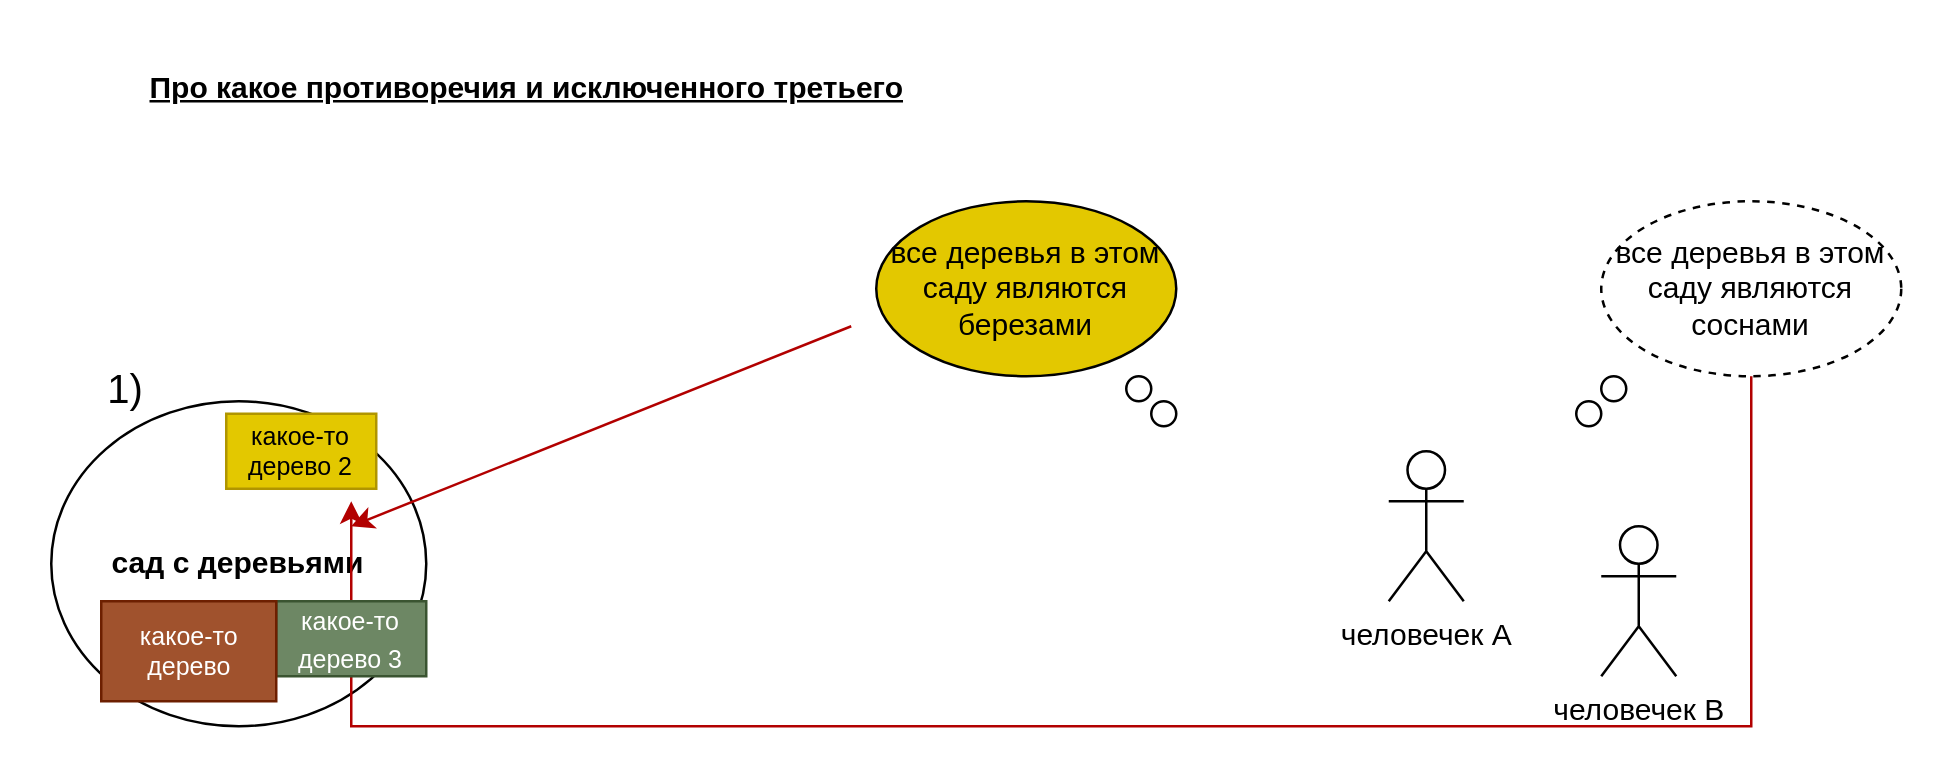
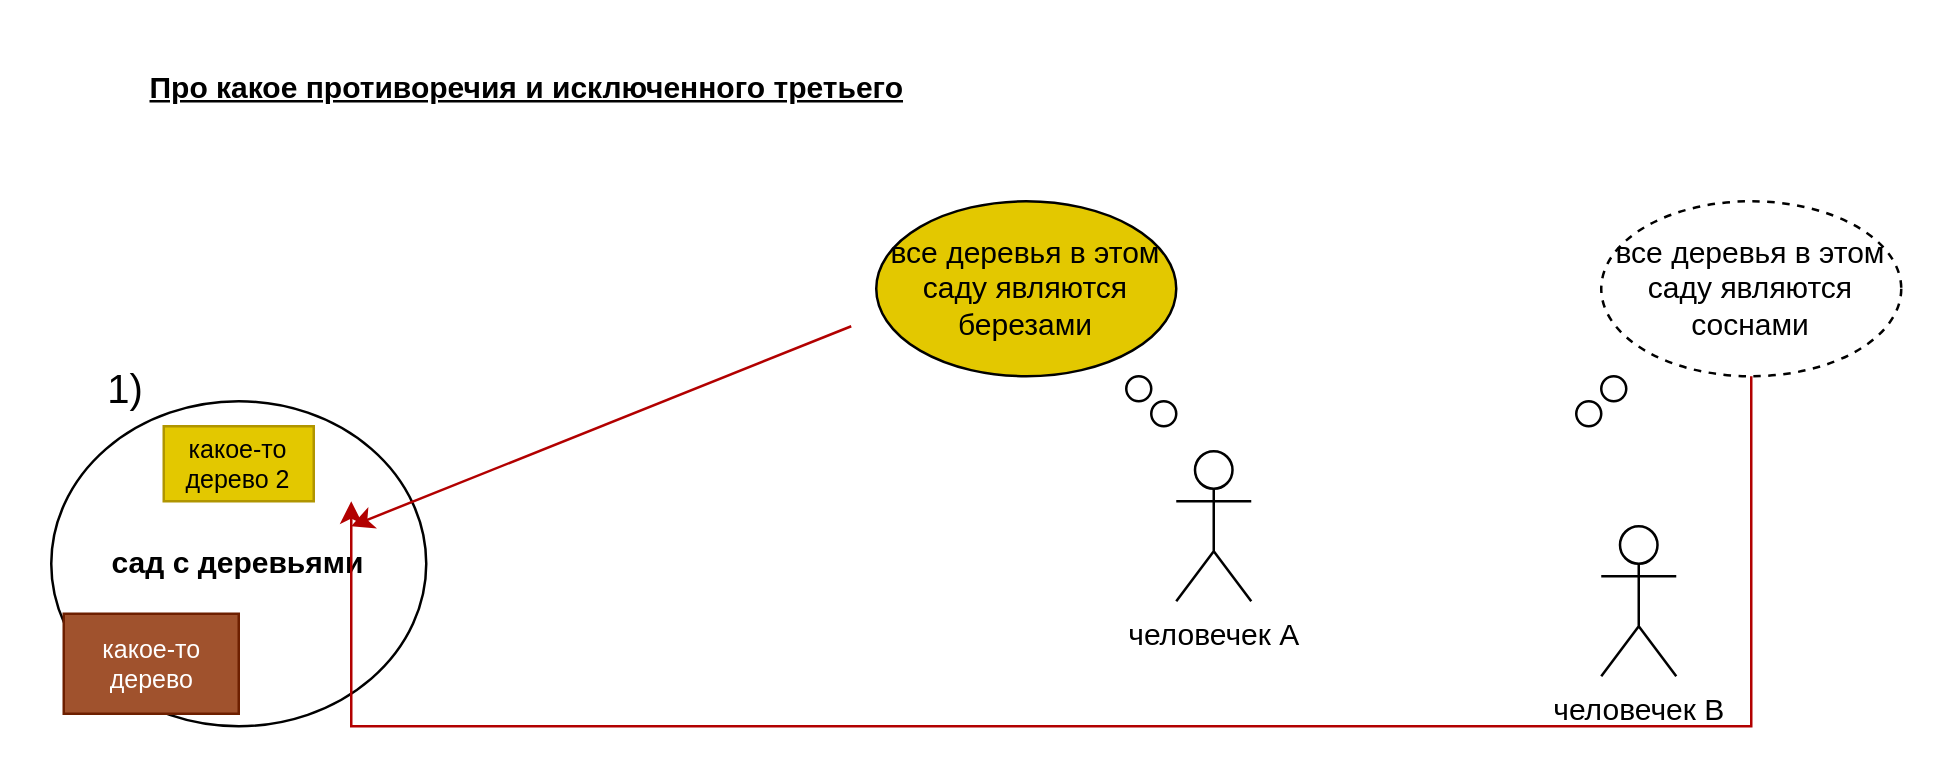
node "какое-то дерево 2": moved (301, 451) -> (239, 464)
node "человечек А": moved (1426, 526) -> (1214, 526)
node "какое-то дерево 3": removed
node "какое-то дерево": moved (189, 651) -> (151, 664)
